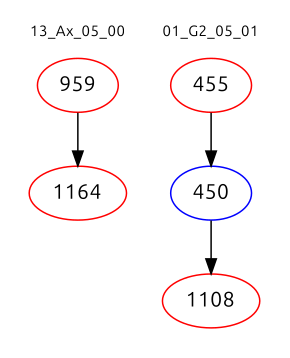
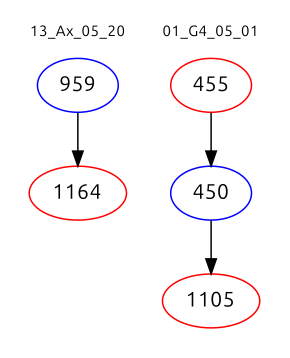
cluster "13_Ax_05_00": label "13_Ax_05_00" -> "13_Ax_05_20"
cluster "01_G2_05_01": label "01_G2_05_01" -> "01_G4_05_01"
node "959": color red -> blue
node "1108": label "1108" -> "1105"
